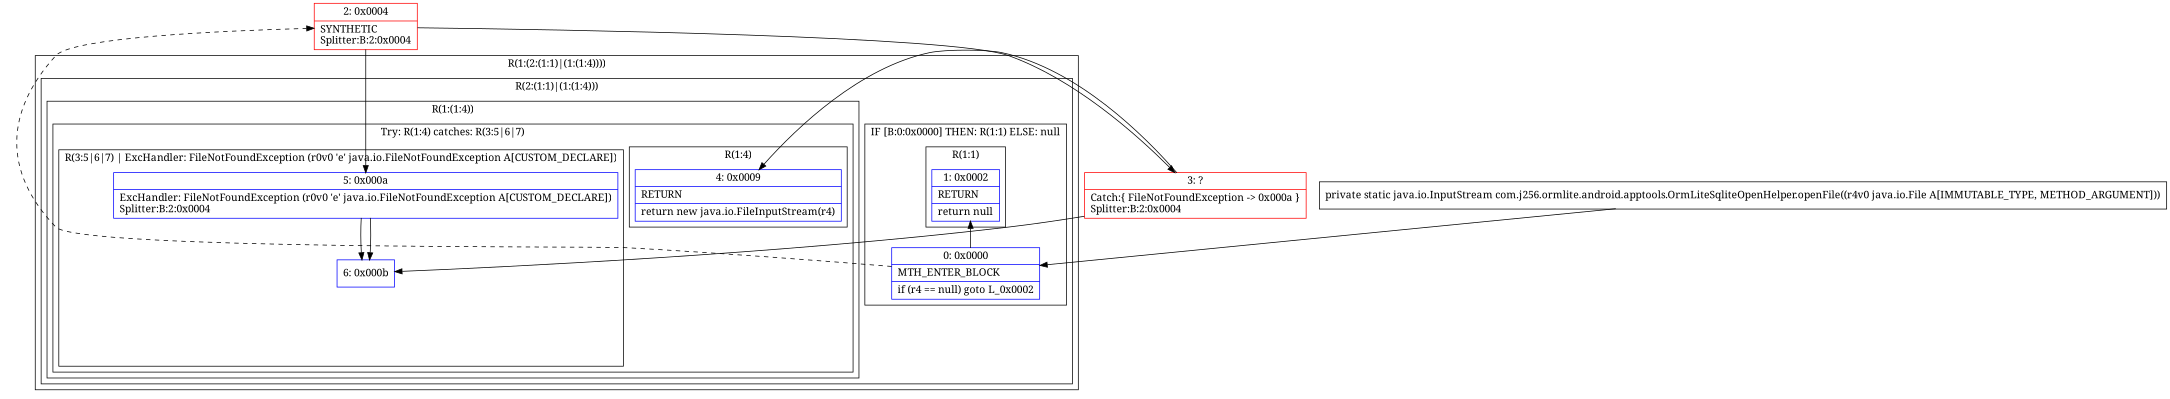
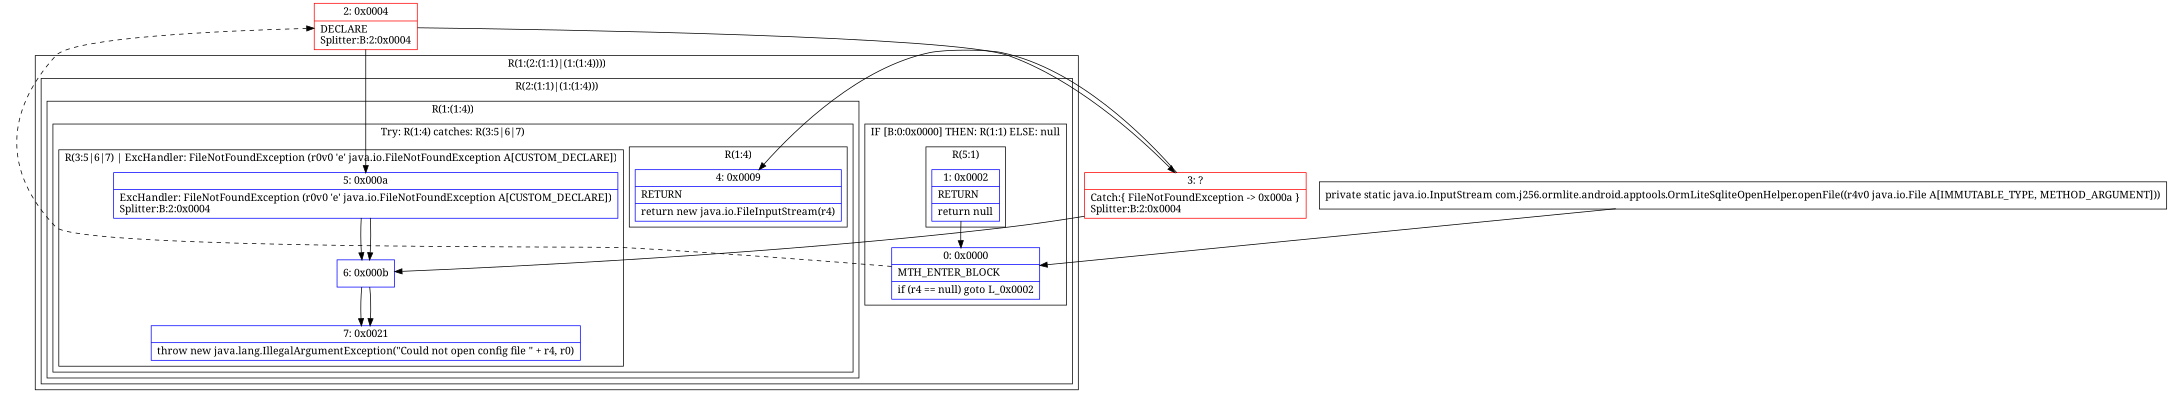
node "2: 0x0004": text "SYNTHETIC" -> "DECLARE"
cluster "R(1:1)": label "R(1:1)" -> "R(5:1)"
edge "0: 0x0000" -> "1: 0x0002": reversed
node "7: 0x0021": added
